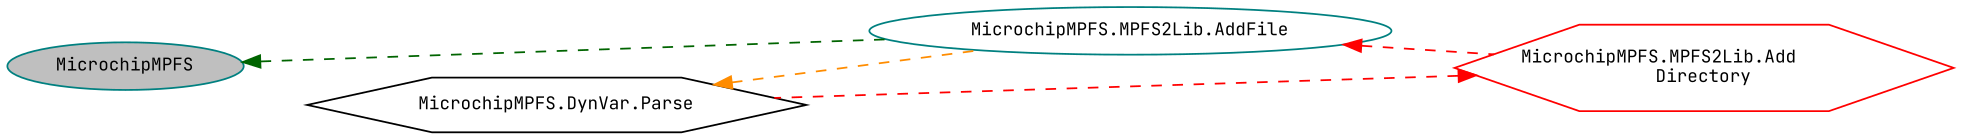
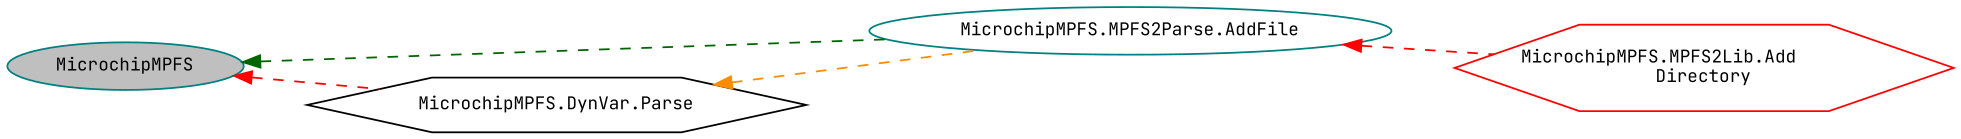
node "MicrochipMPFS.MPFS2Lib.AddFile": label "MicrochipMPFS.MPFS2Lib.AddFile" -> "MicrochipMPFS.MPFS2Parse.AddFile"
edge "MicrochipMPFS.DynVar.Parse" -> "MicrochipMPFS.MPFS2Lib.Add Directory": now "MicrochipMPFS.DynVar.Parse" -> "MicrochipMPFS"
